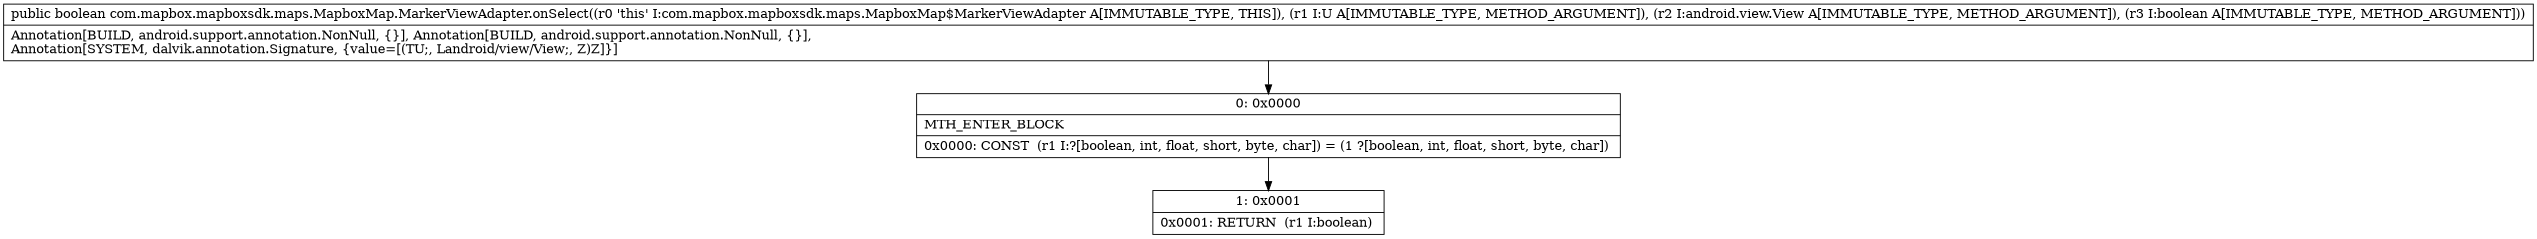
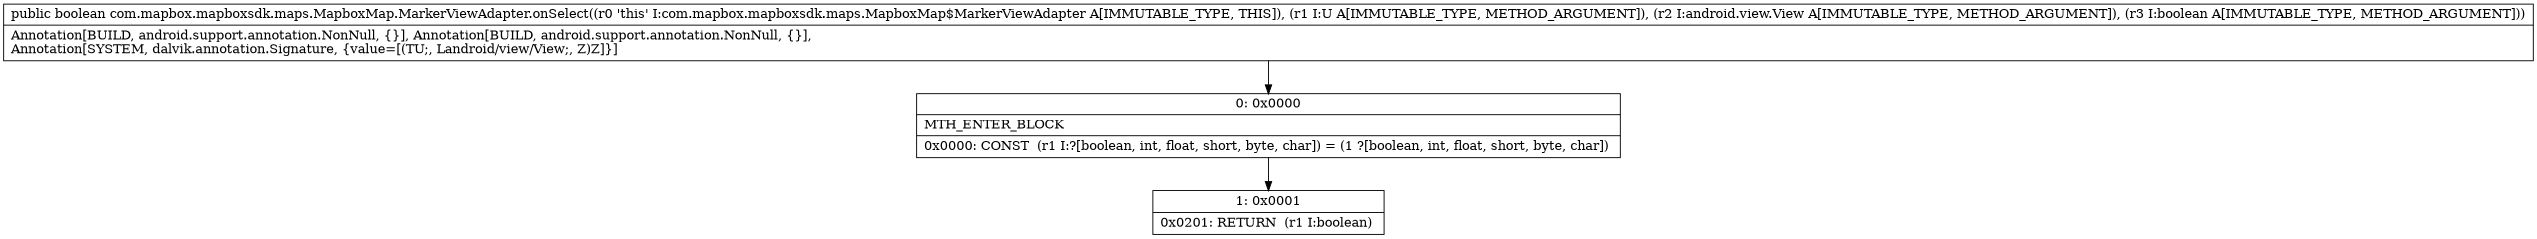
node "1: 0x0001": text "0x0001: RETURN  (r1 I:boolean)" -> "0x0201: RETURN  (r1 I:boolean)"
